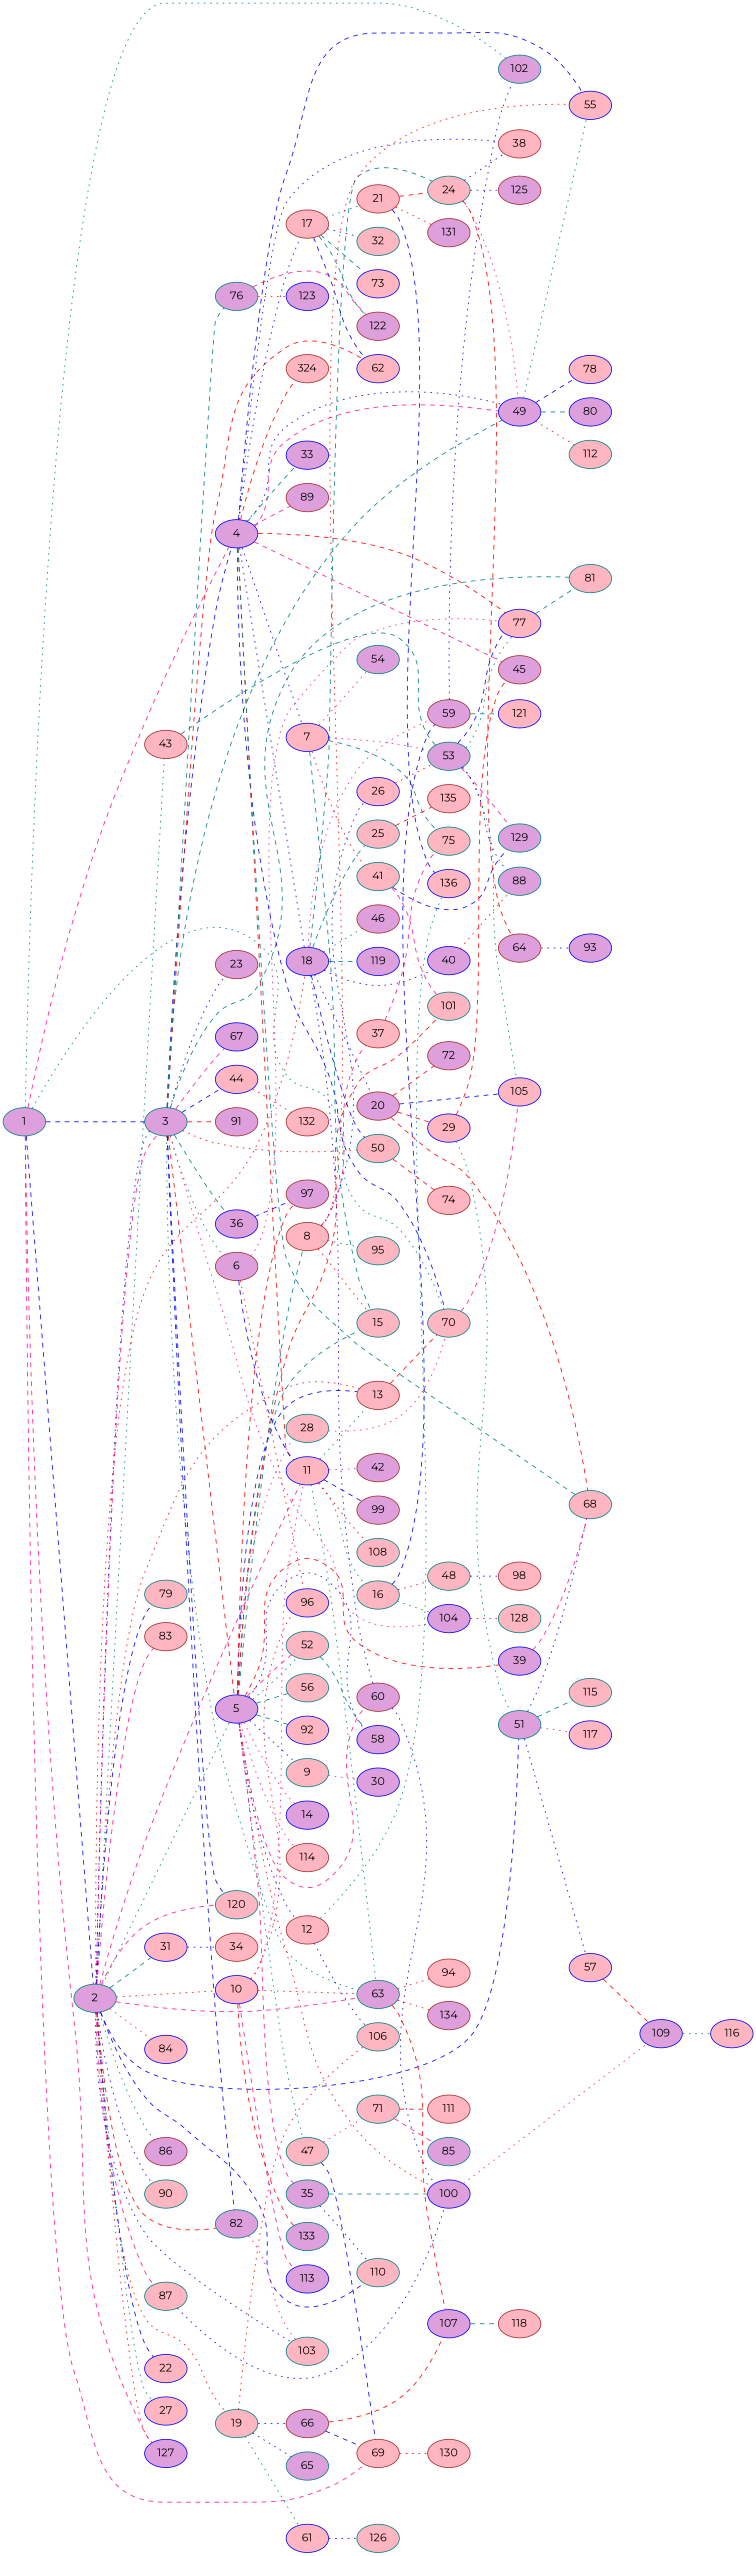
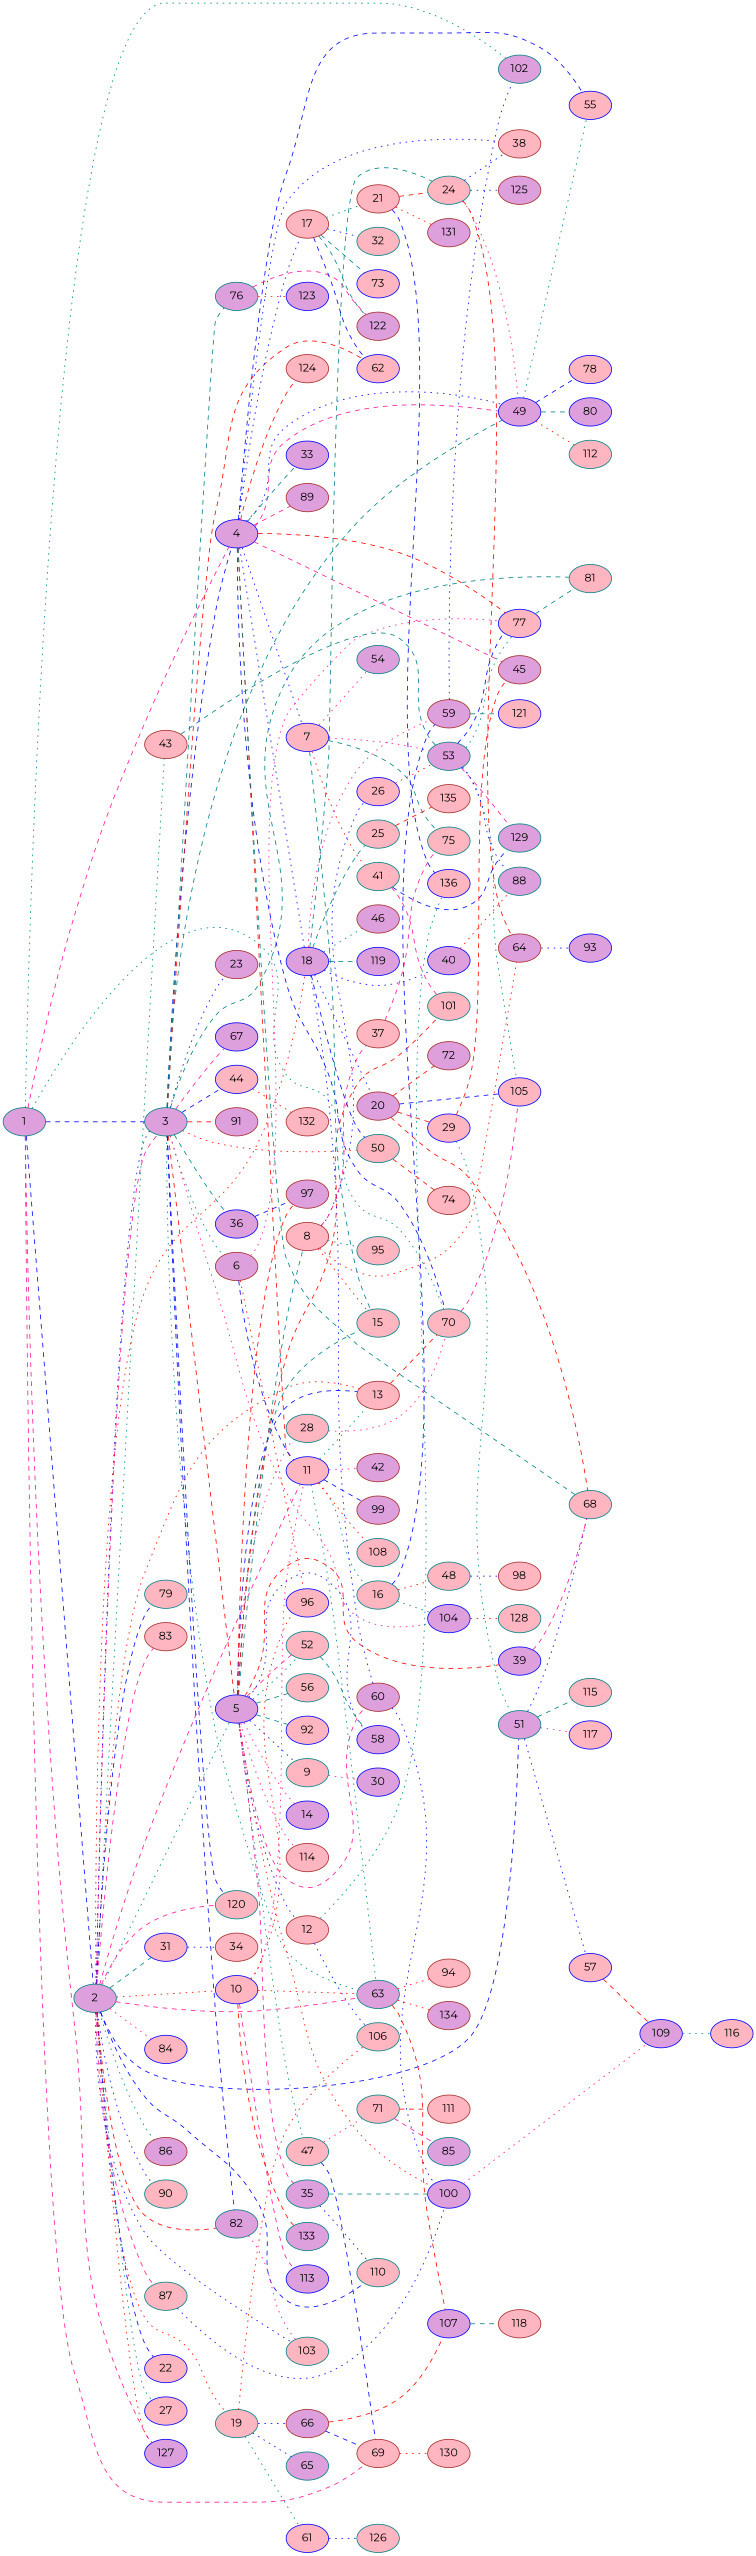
node "324": label "324" -> "124"
edge "55" -- "8": now "64" -- "8"
